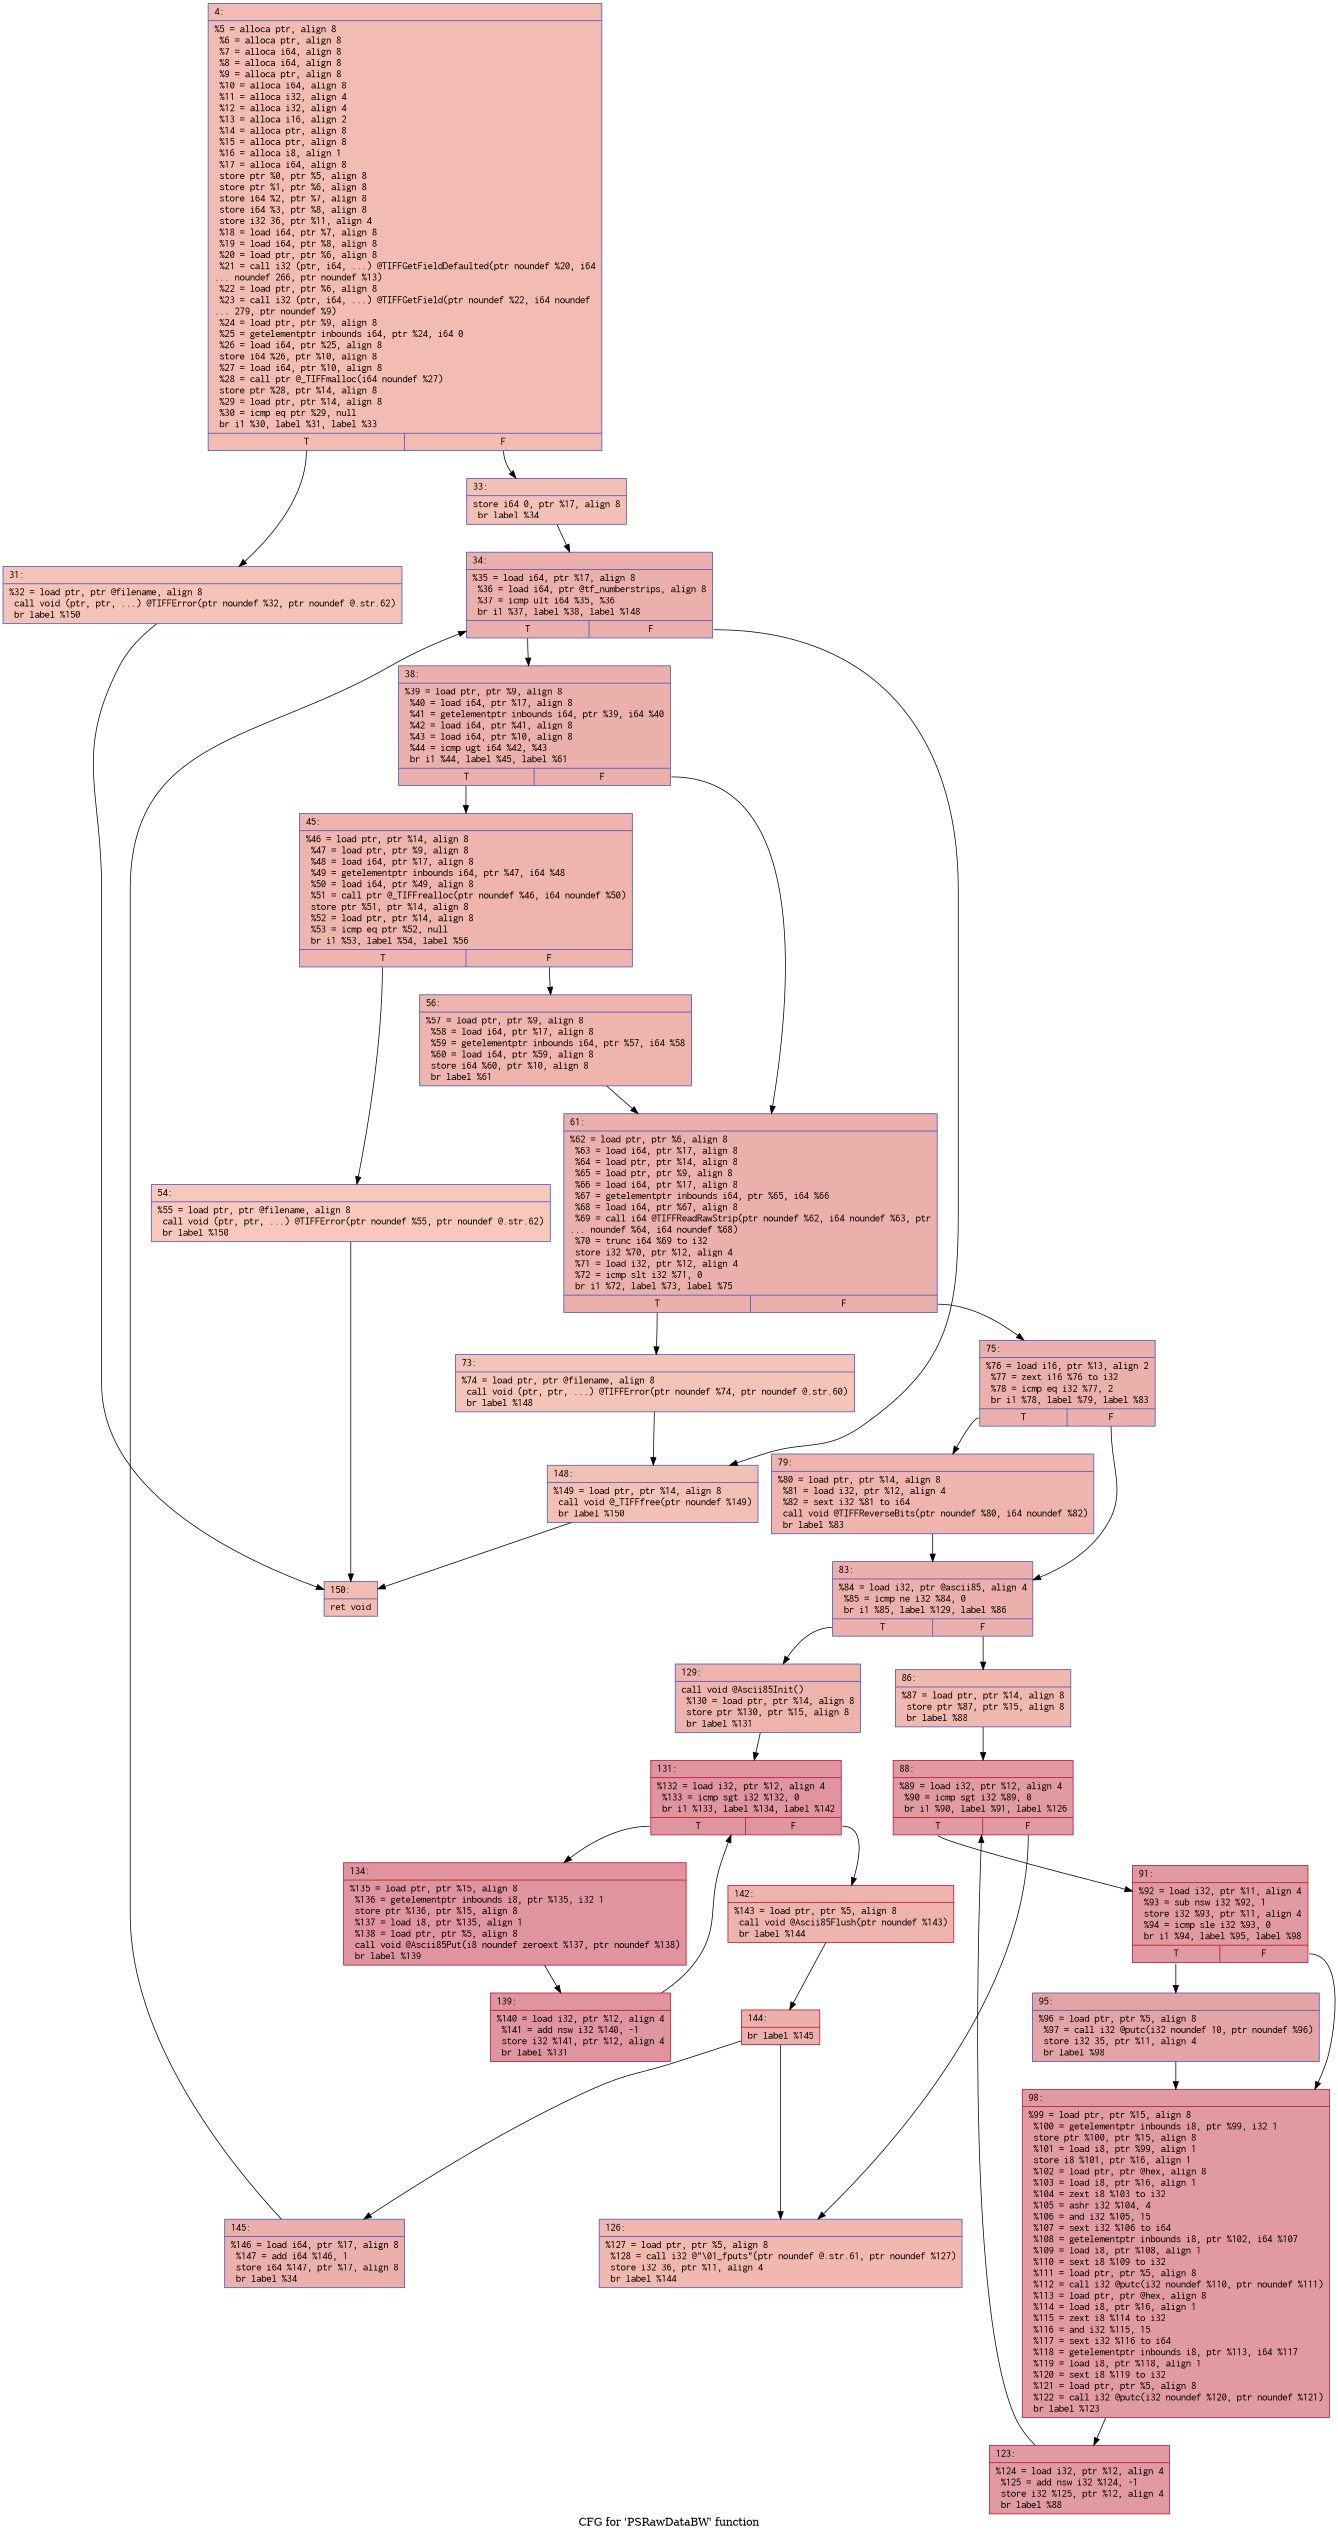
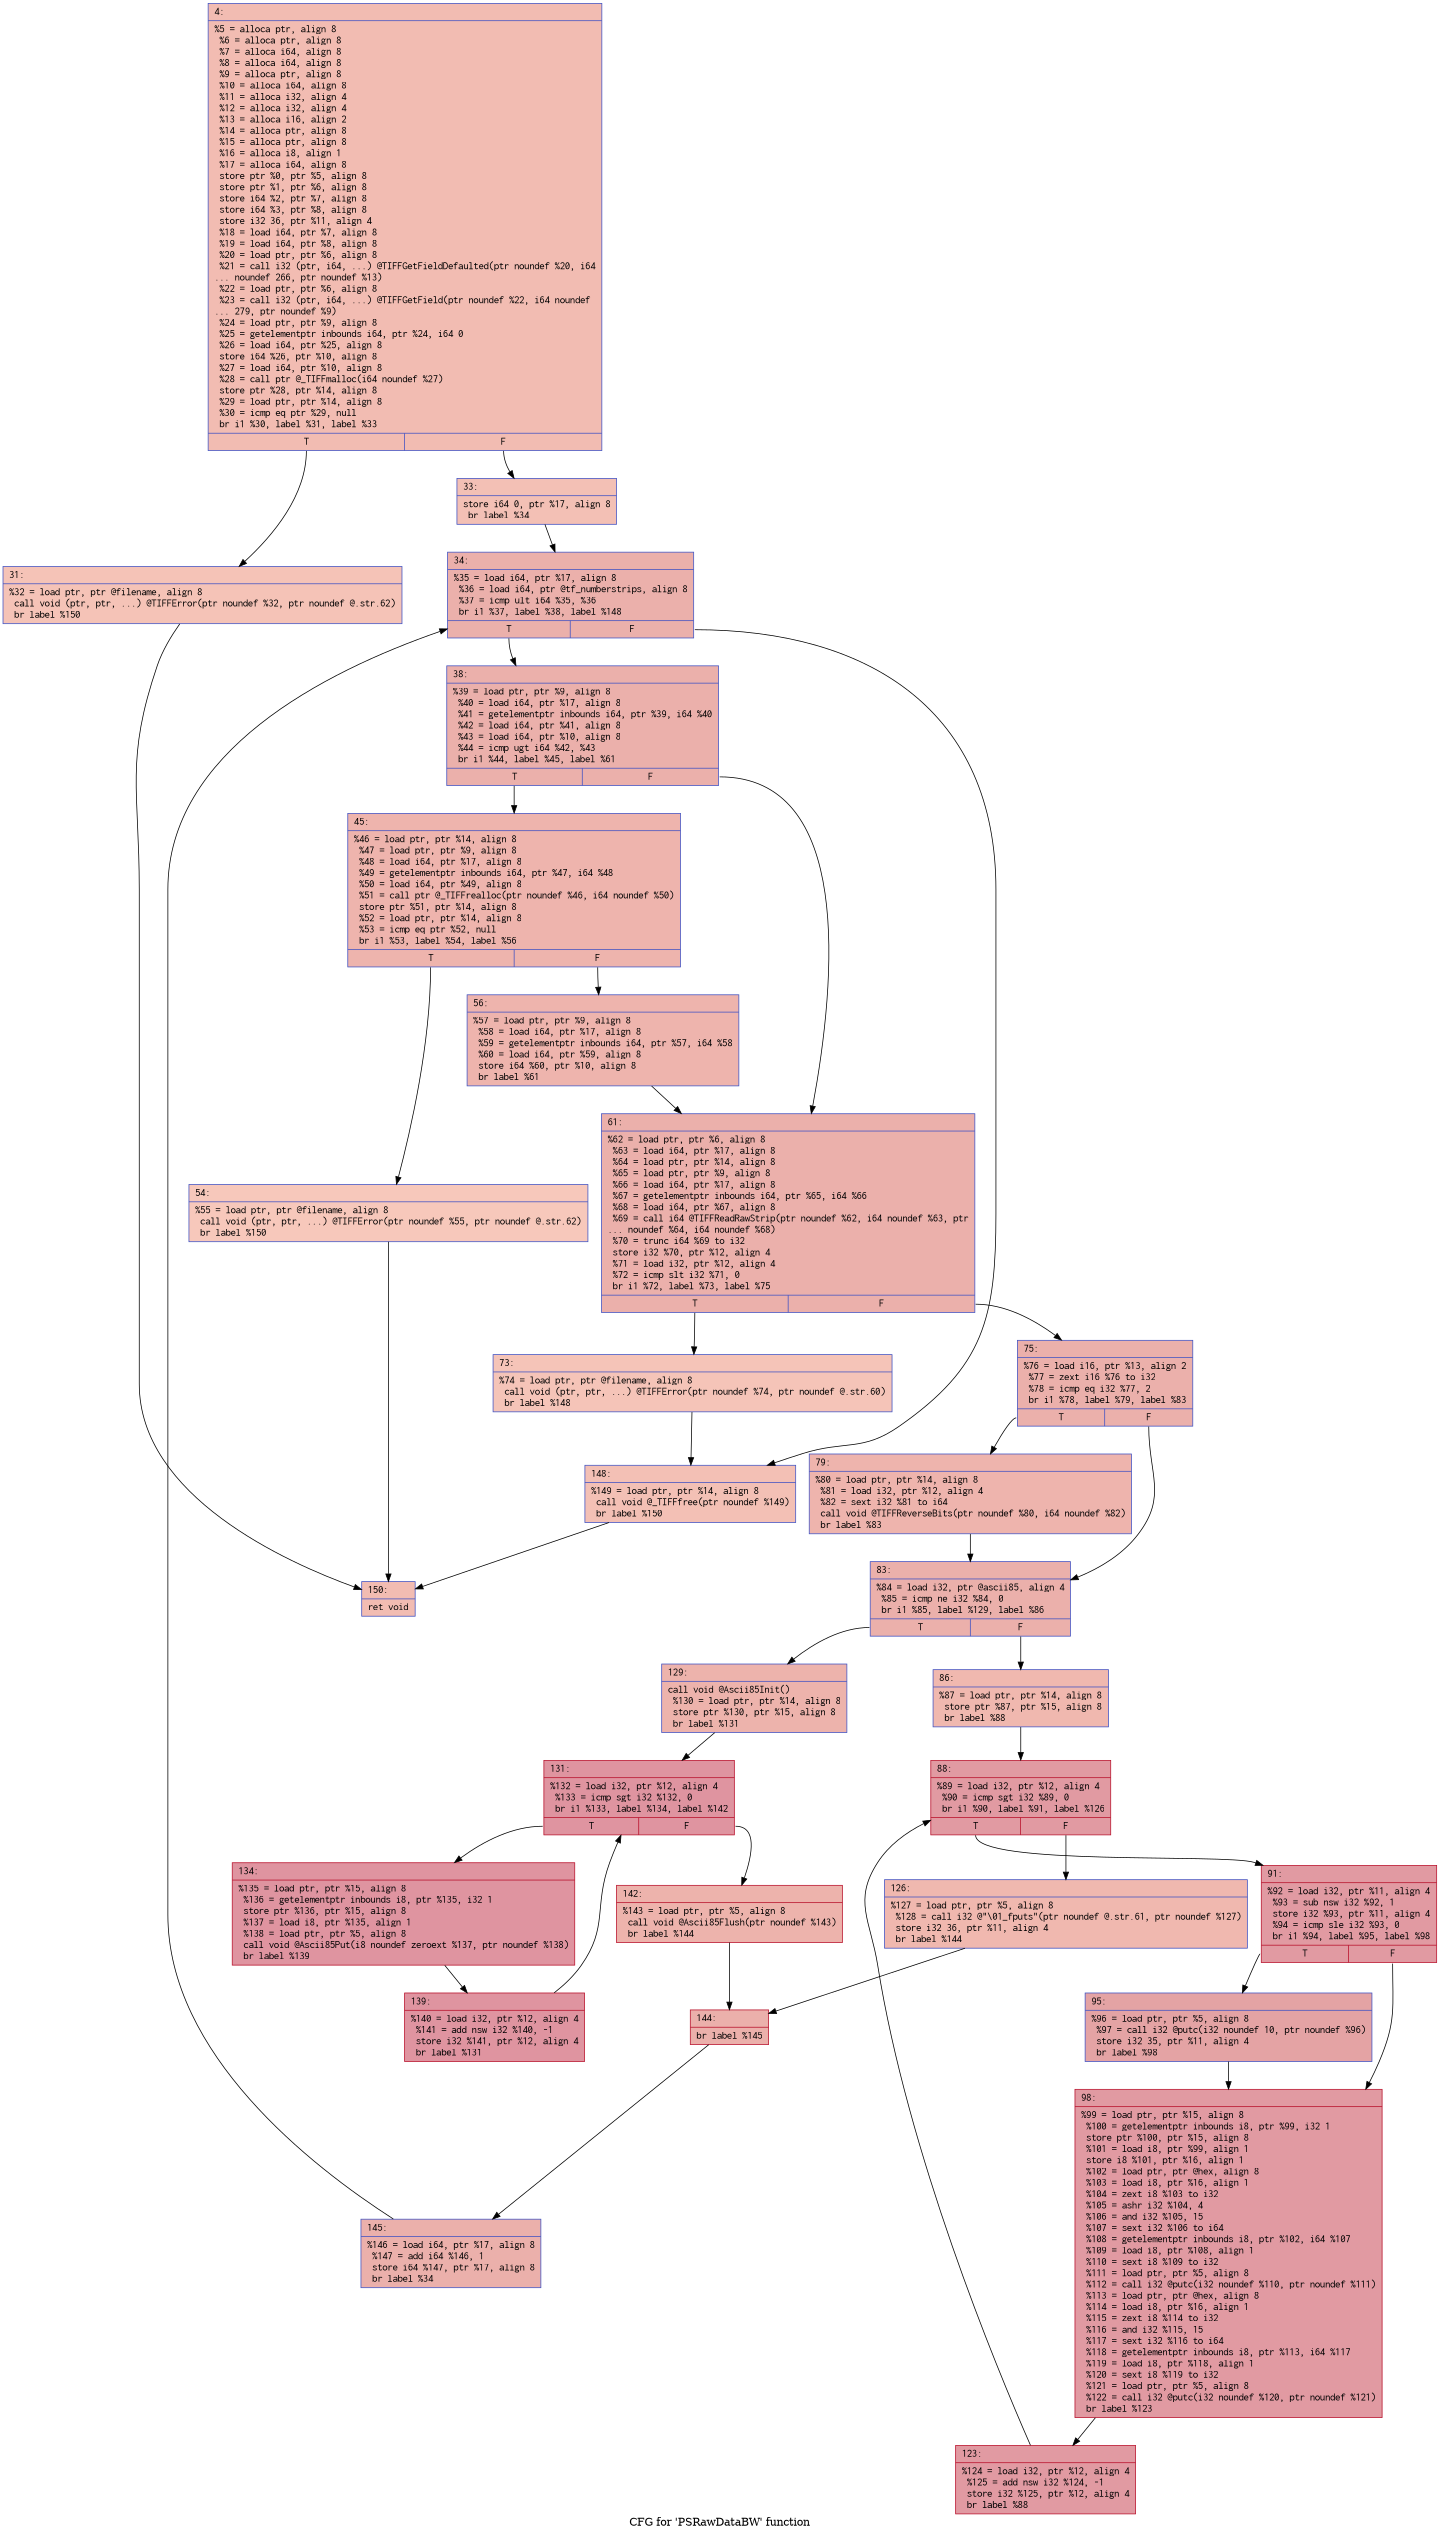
edge "144:" -> "126:": reversed
